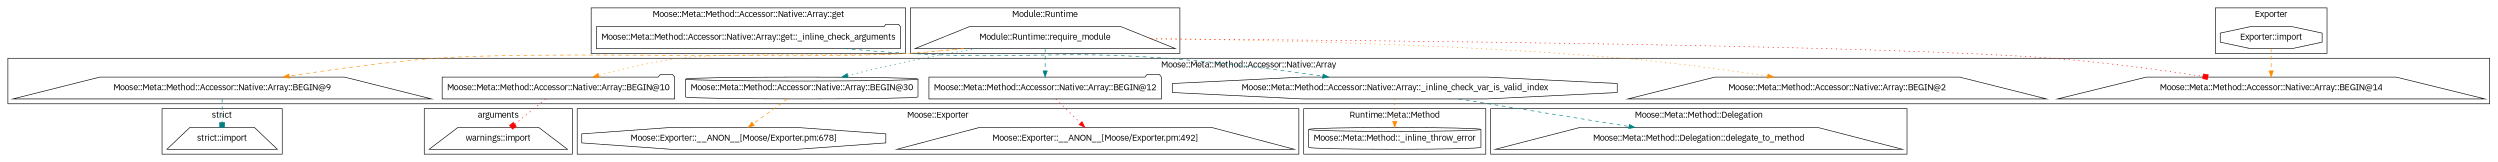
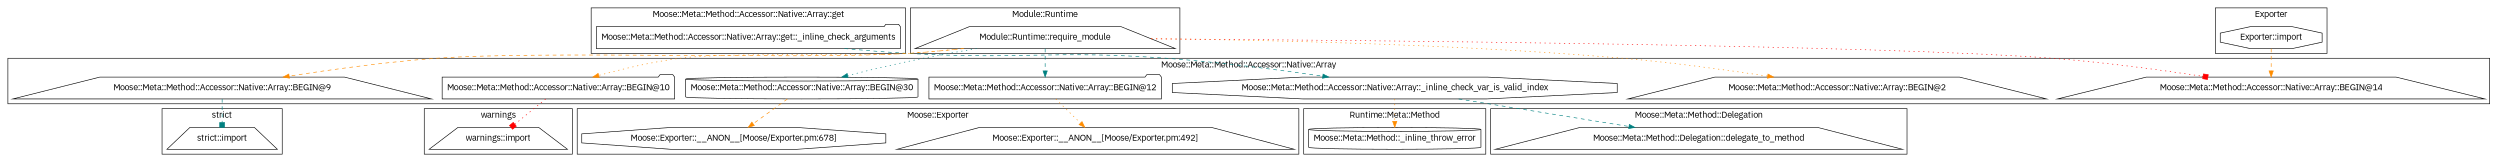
edge "Moose::Meta::Method::Accessor::Native::Array::BEGIN@12" -> "Moose::Exporter::__ANON__[Moose/Exporter.pm:492]": color red -> darkorange
cluster "arguments": label "arguments" -> "warnings"
